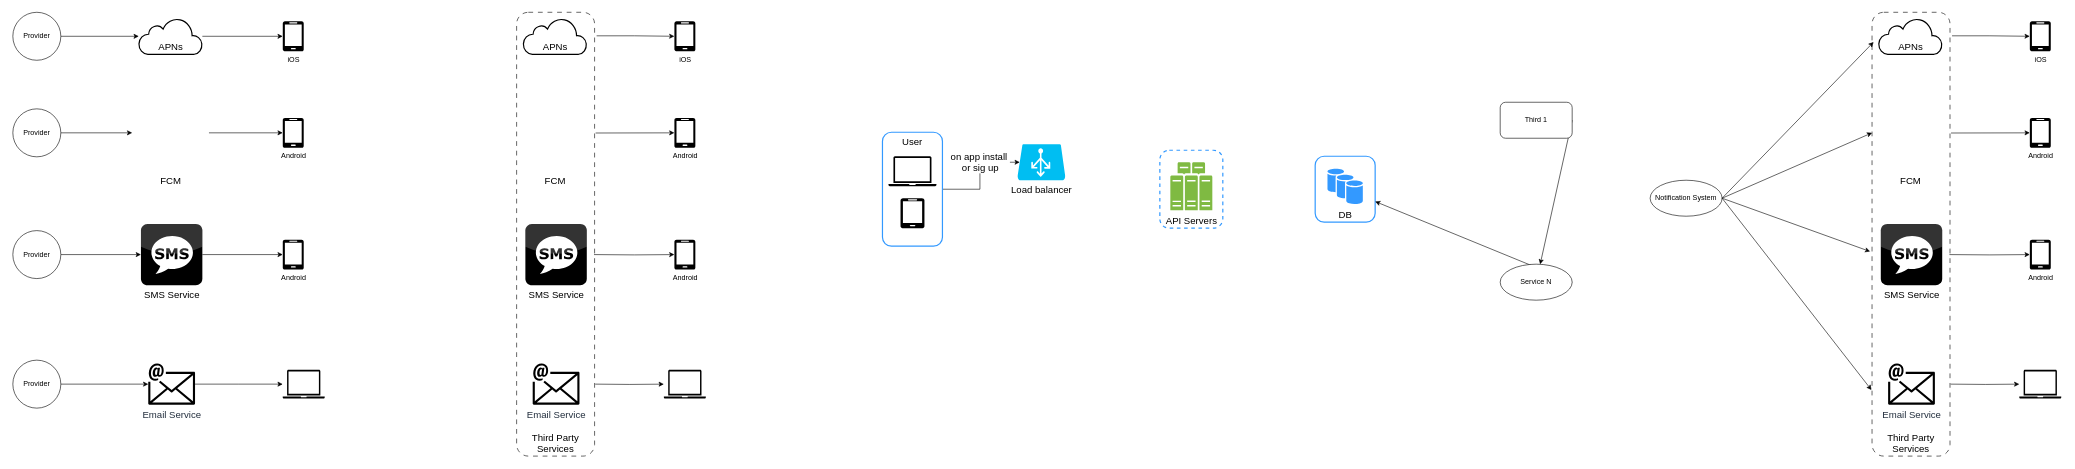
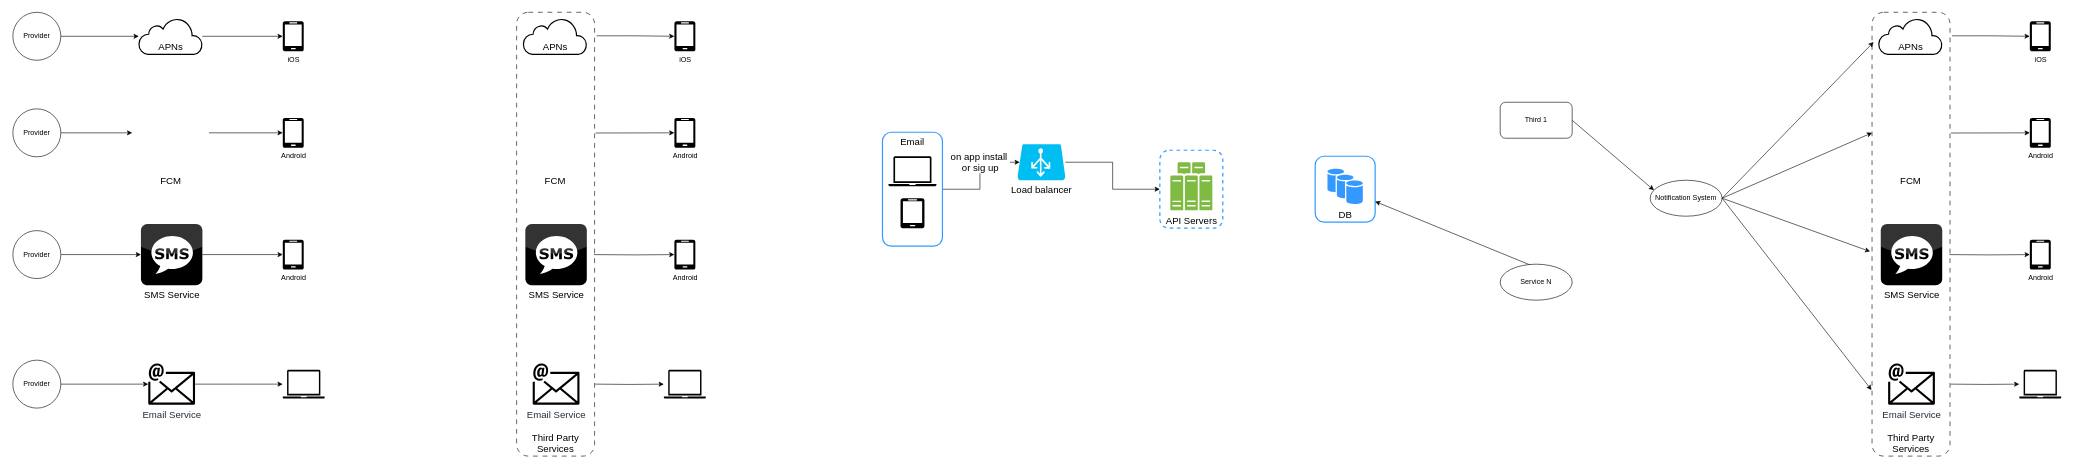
node "User": label "User" -> "Email"
edge "Load balancer" -> "API Servers": added
edge "Third 1" -> "Service N": now "Third 1" -> "Notification System"
